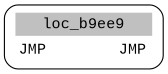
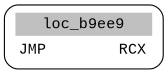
node "loc_b9ee9": text "JMP        JMP" -> "JMP        RCX"
